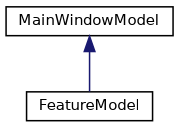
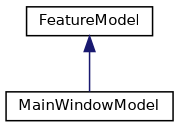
edge "FeatureModel" -> "MainWindowModel": reversed
